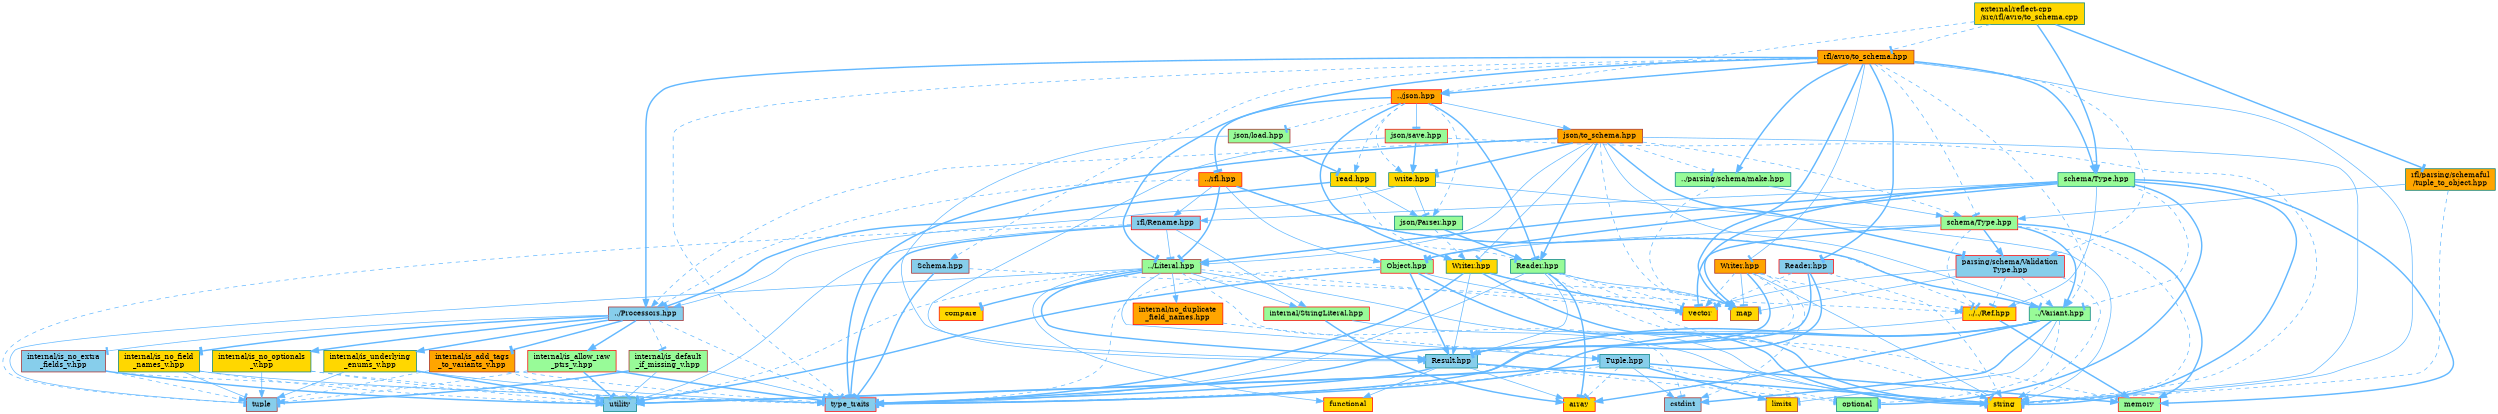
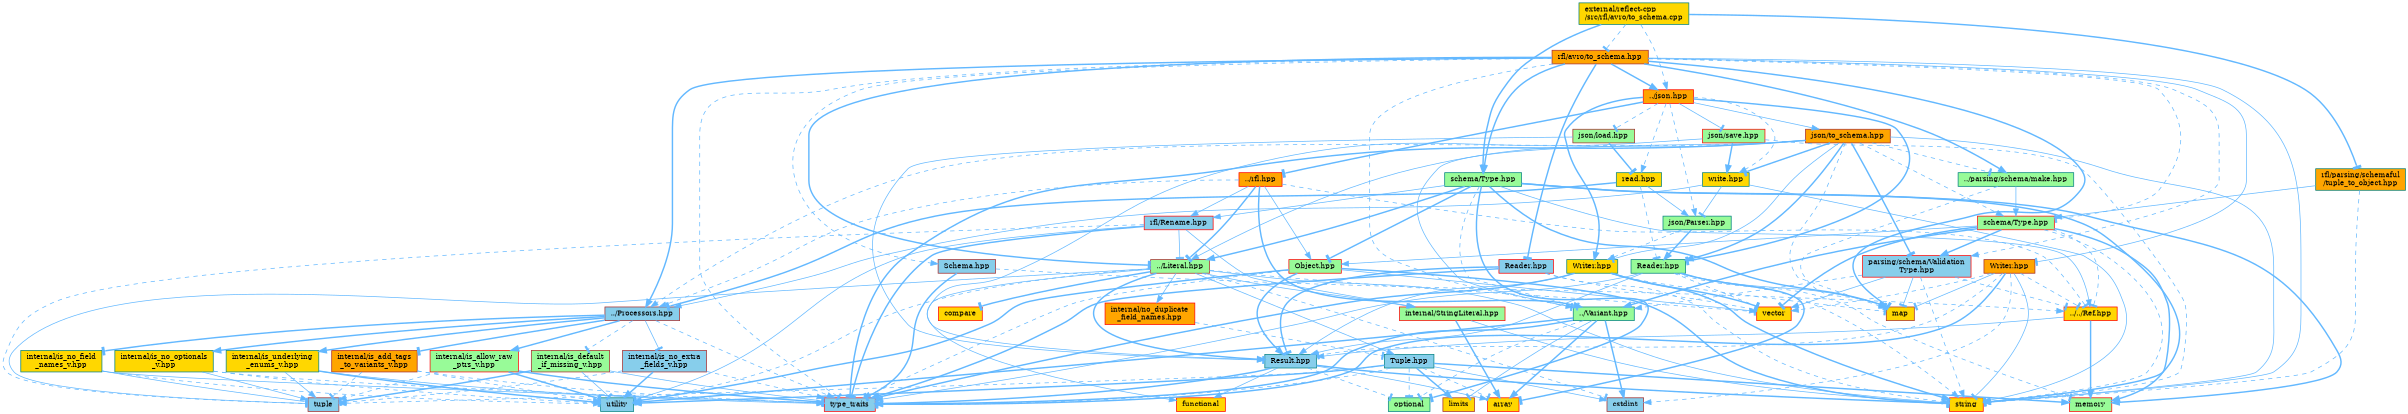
edge "Tuple.hpp" -> "tuple": added
